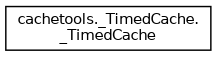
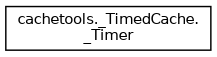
node "cachetools._TimedCache. _TimedCache": label "cachetools._TimedCache. _TimedCache" -> "cachetools._TimedCache. _Timer"
